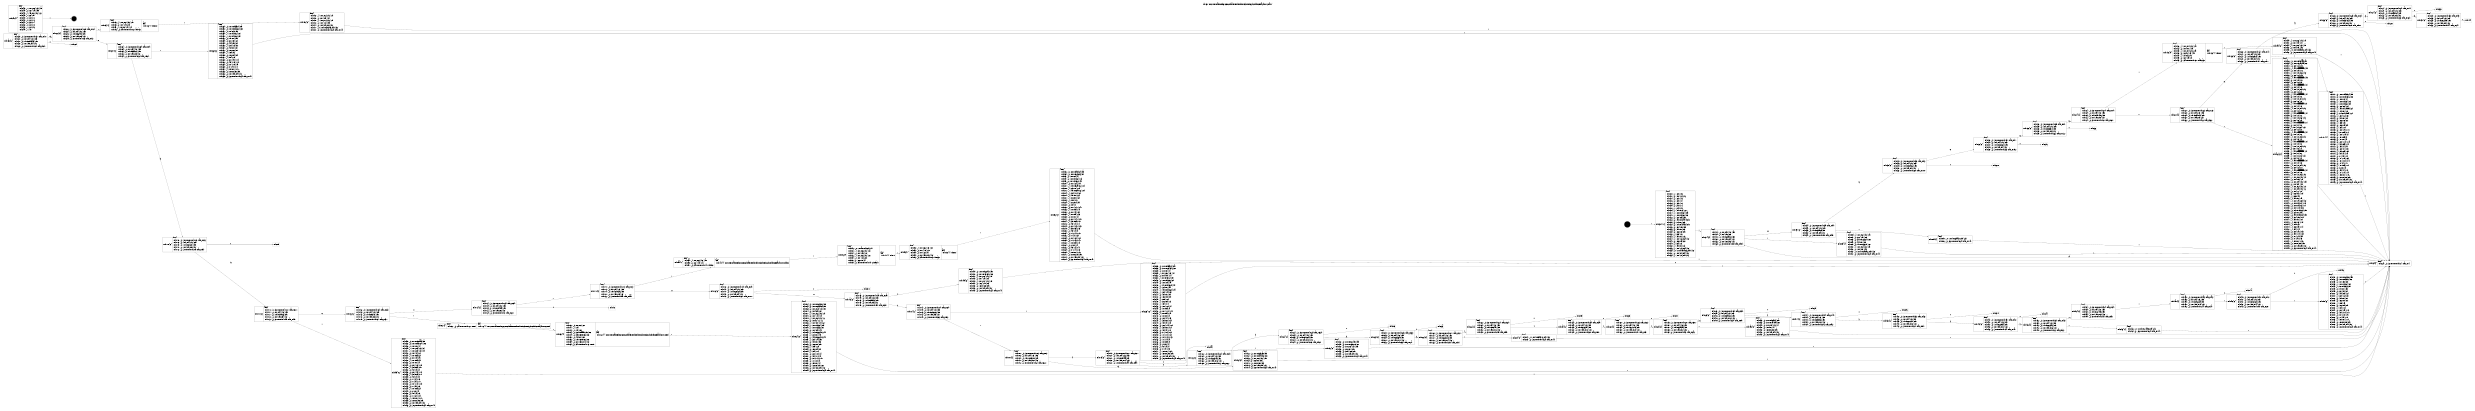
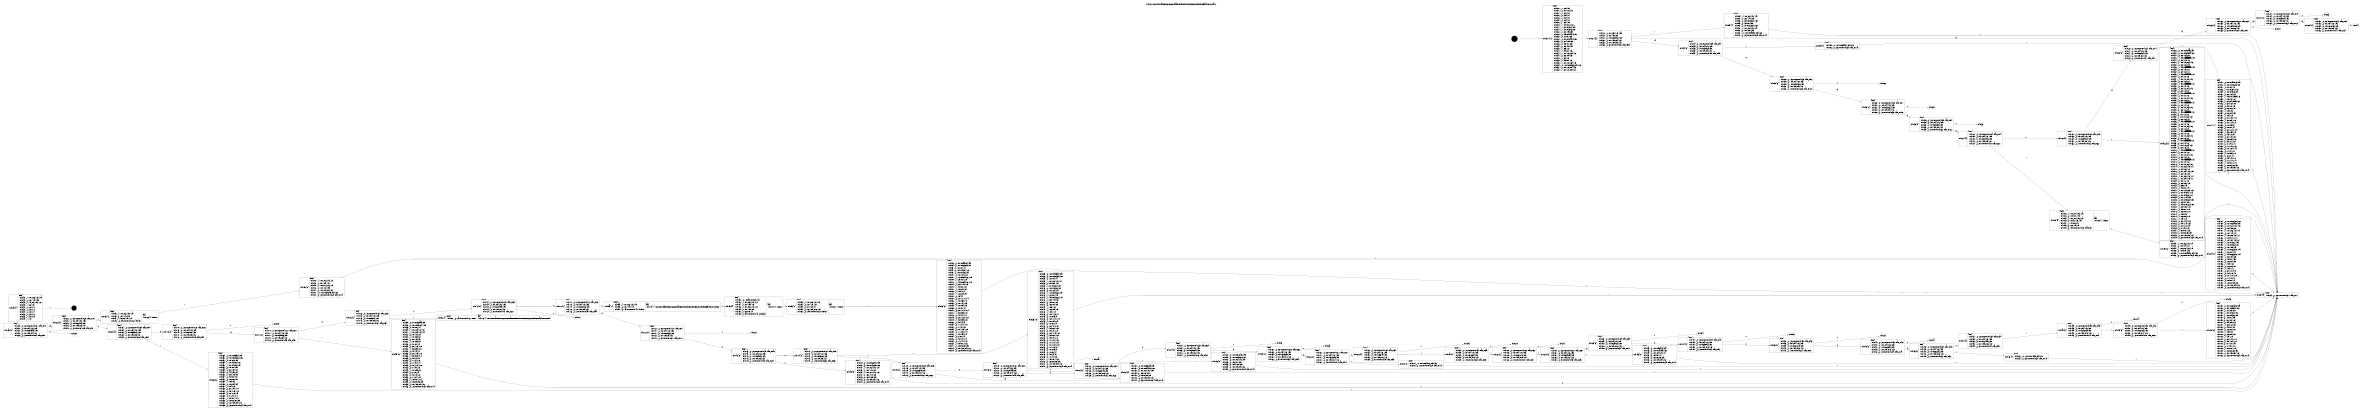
node "0x401e3c [40]": removed
